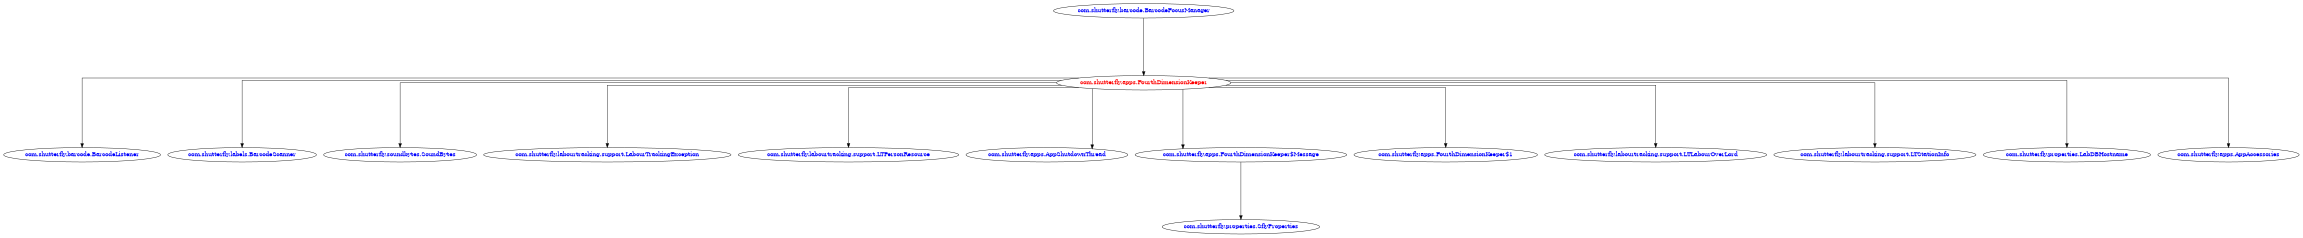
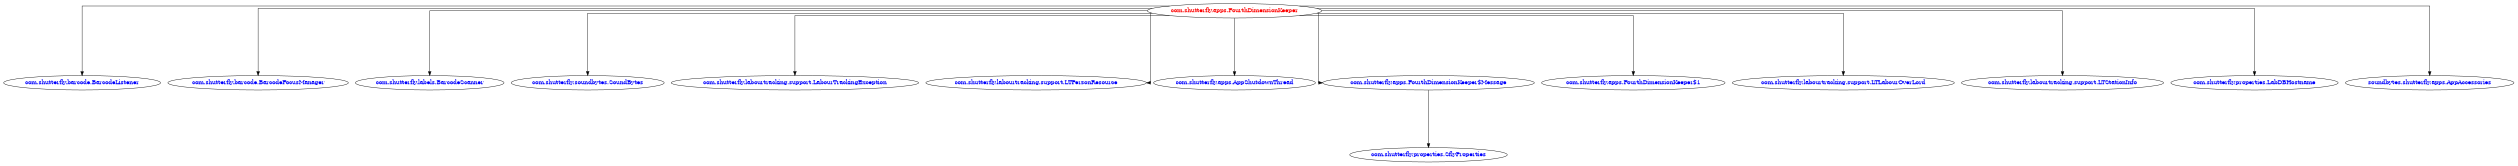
edge "com.shutterfly.barcode.BarcodeFocusManager" -> "com.shutterfly.apps.FourthDimensionKeeper": reversed
node "com.shutterfly.apps.AppAccessories": label "com.shutterfly.apps.AppAccessories" -> "soundbytes.shutterfly.apps.AppAccessories"
